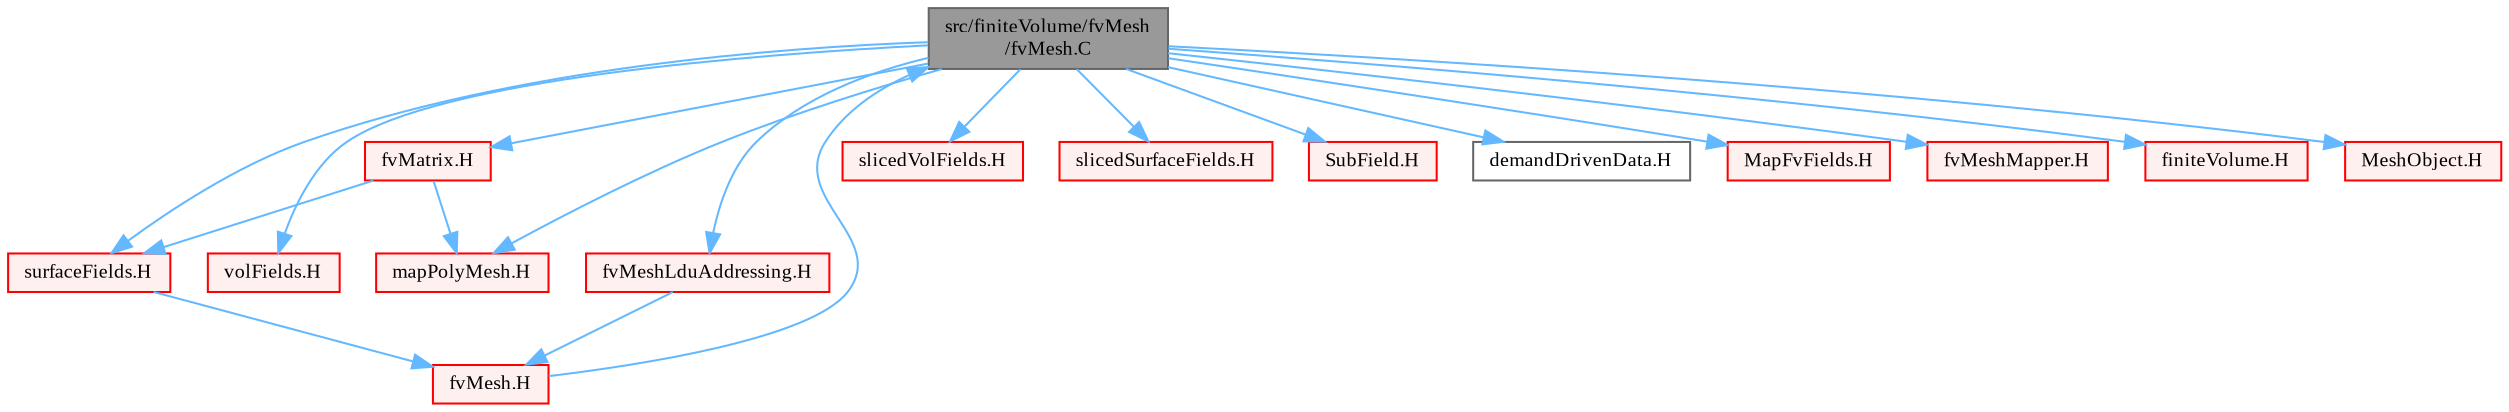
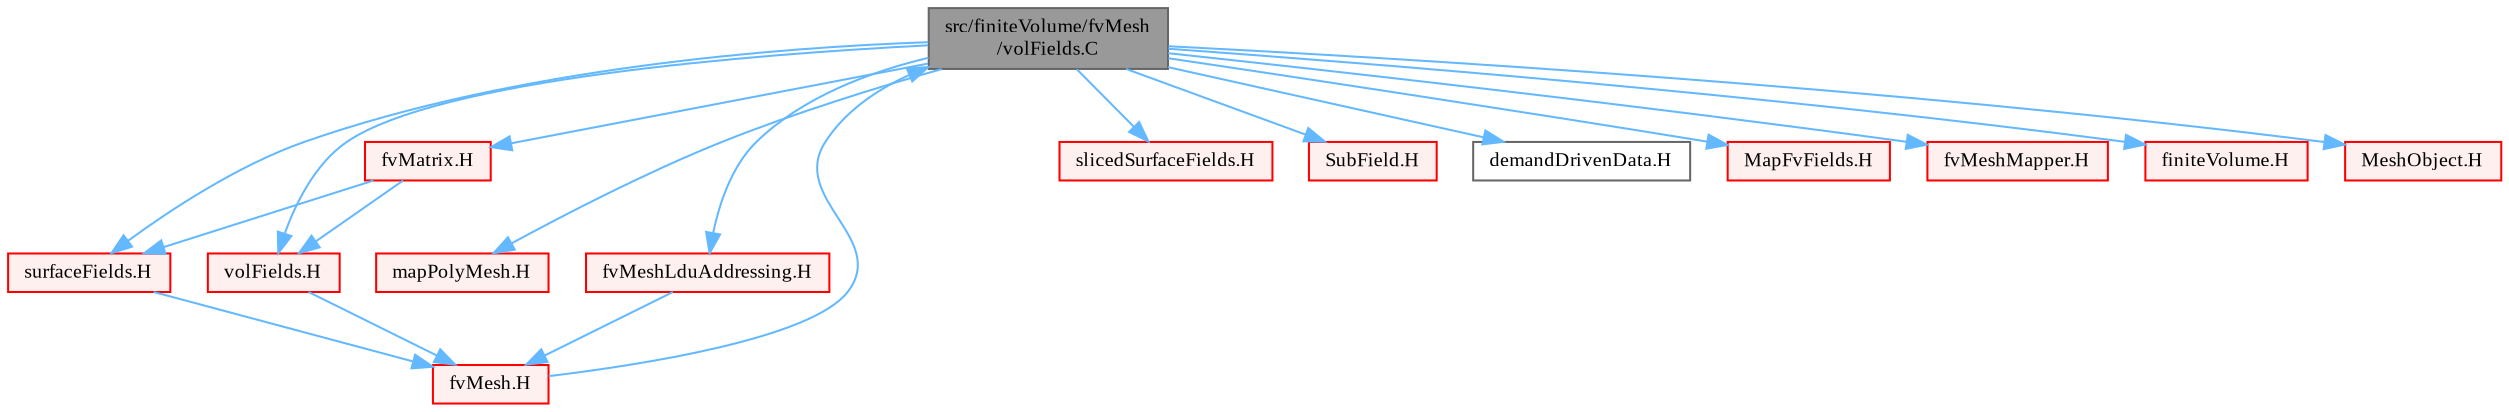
node "src/finiteVolume/fvMesh /fvMesh.C": label "src/finiteVolume/fvMesh /fvMesh.C" -> "src/finiteVolume/fvMesh /volFields.C"
node "slicedVolFields.H": removed
edge "fvMatrix.H" -> "mapPolyMesh.H": now "fvMatrix.H" -> "volFields.H"
edge "volFields.H" -> "fvMesh.H": added
